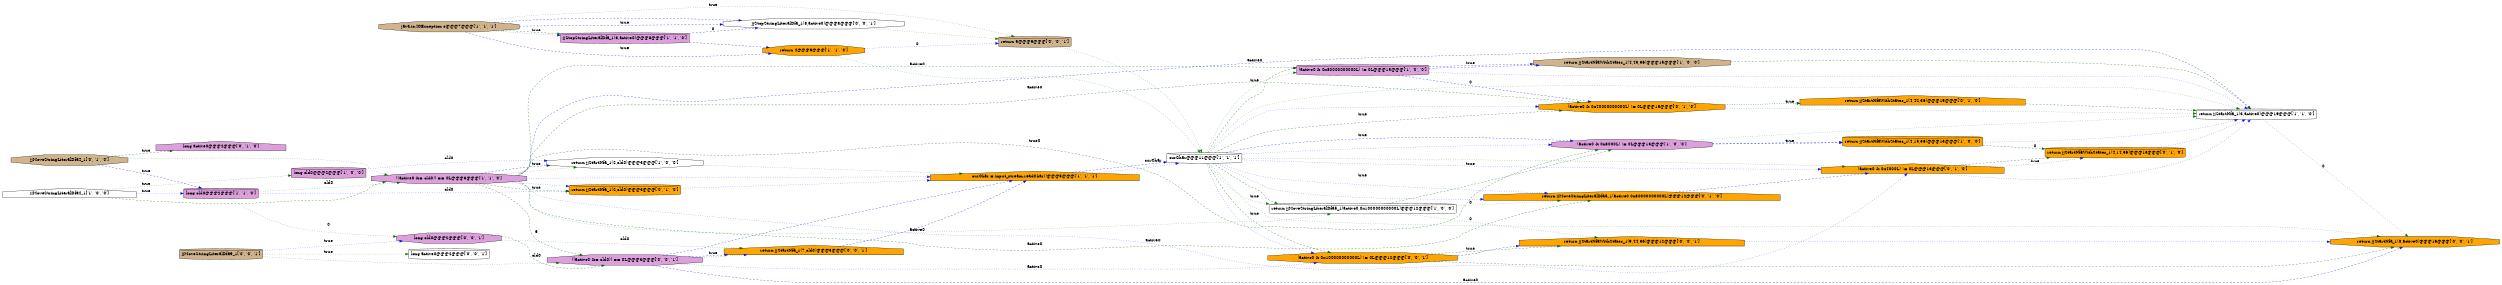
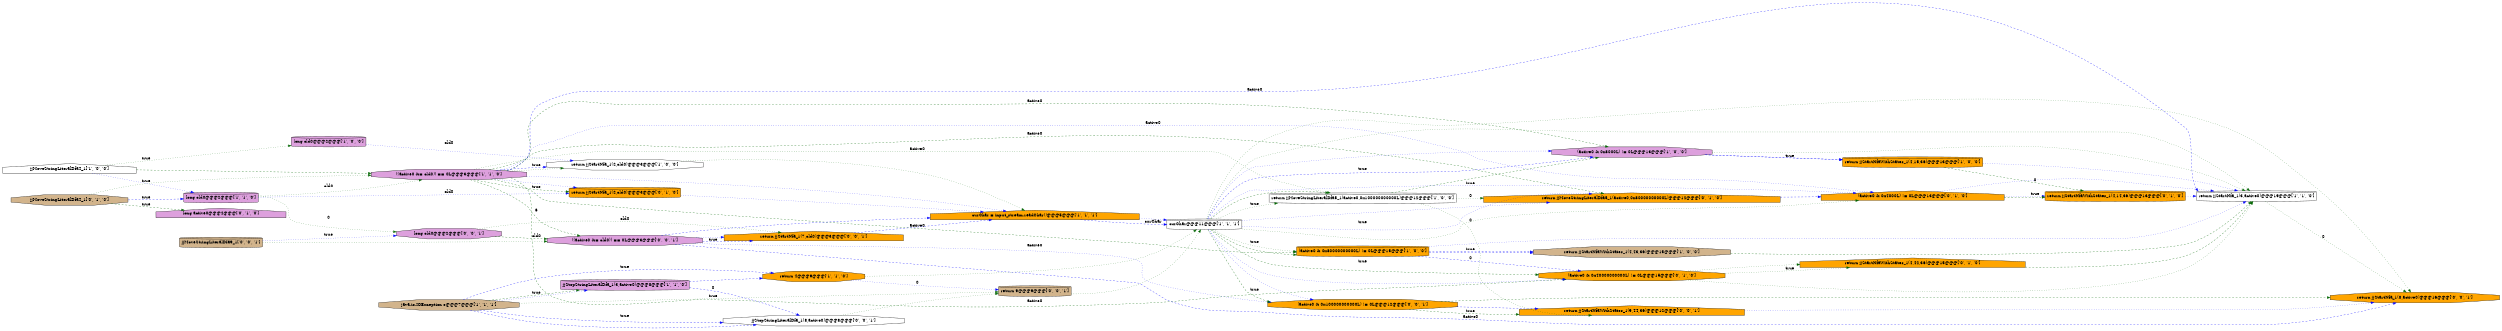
node "(active0 & 0x80000000000L) != 0L@@@15@@@['1', '0', '0']": fillcolor plum -> orange
edge "((active0 &= old0)) == 0L@@@3@@@['1', '1', '0']" -> "(active0 & 0x8000L) != 0L@@@13@@@['1', '0', '0']": label "true0" -> "active0"
node "long active0@@@2@@@['0', '0', '1']": removed
